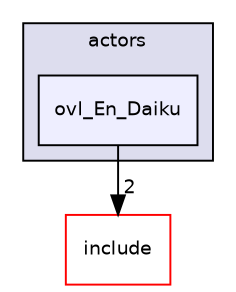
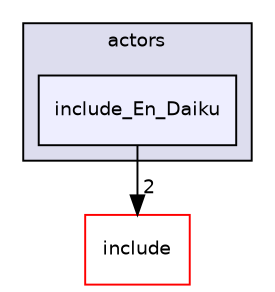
node "ovl_En_Daiku": label "ovl_En_Daiku" -> "include_En_Daiku"
